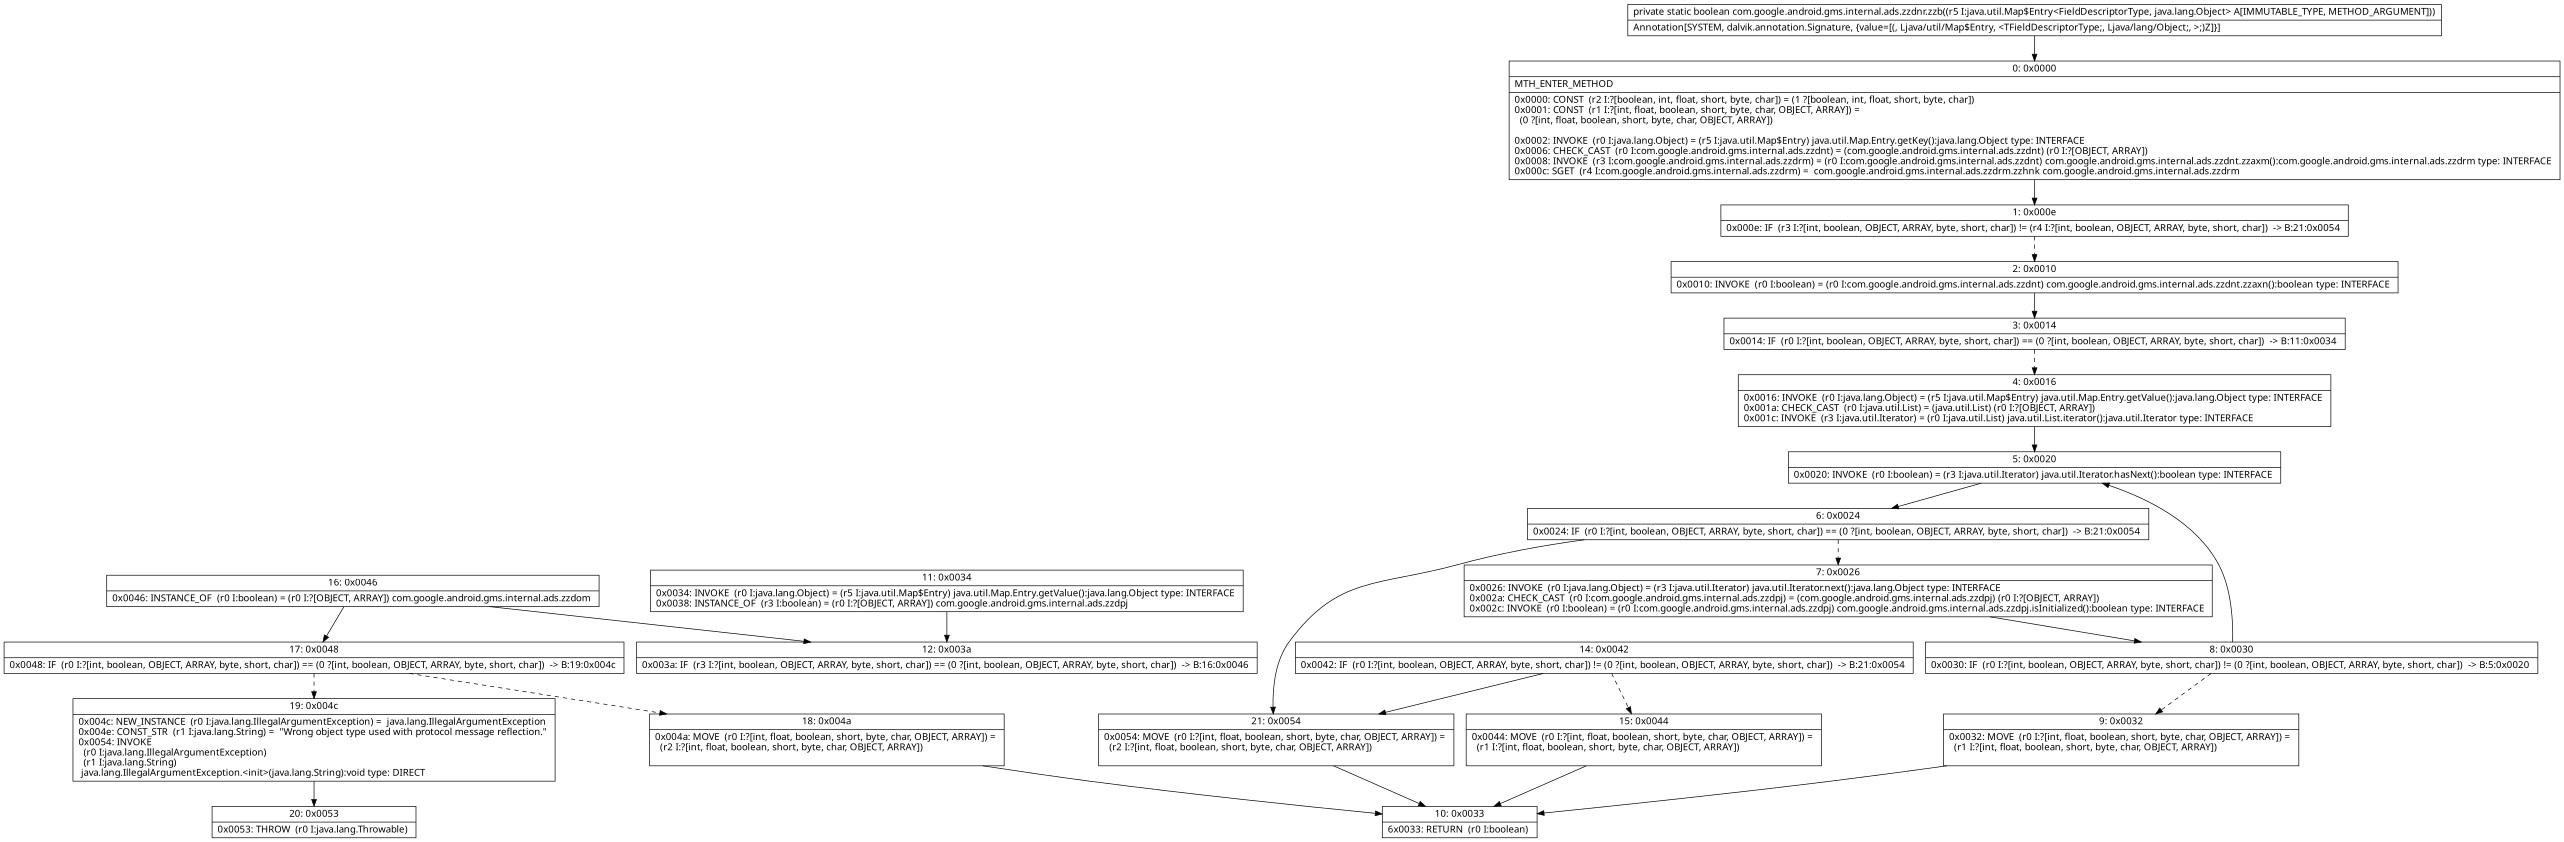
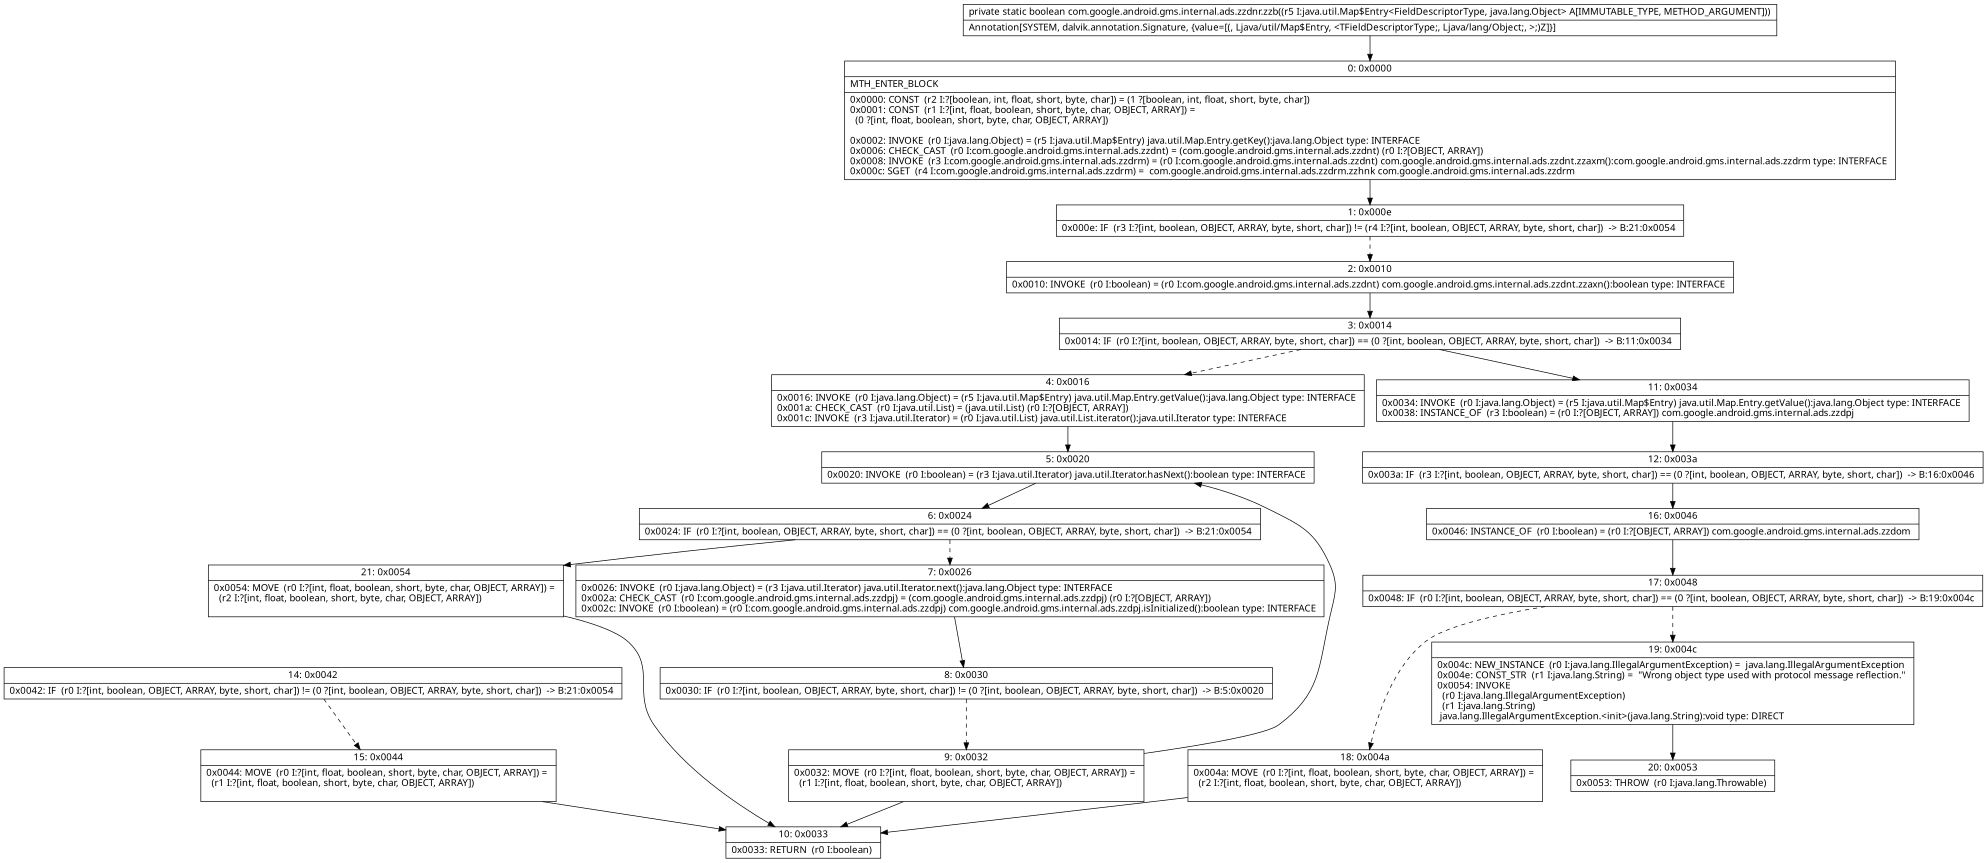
node "0: 0x0000": text "MTH_ENTER_METHOD" -> "MTH_ENTER_BLOCK"
edge "3: 0x0014" -> "11: 0x0034": added
edge "8: 0x0030" -> "5: 0x0020": now "9: 0x0032" -> "5: 0x0020"
edge "16: 0x0046" -> "12: 0x003a": reversed
edge "14: 0x0042" -> "21: 0x0054": removed
node "10: 0x0033": text "6x0033: RETURN  (r0 I:boolean)" -> "0x0033: RETURN  (r0 I:boolean)"
